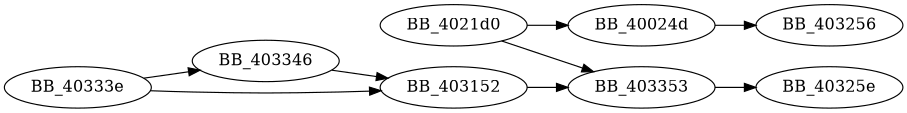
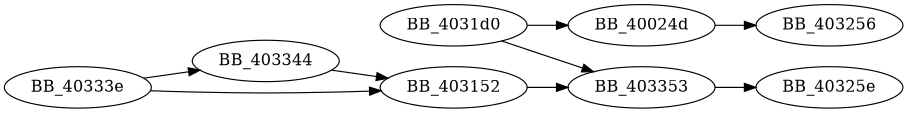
node "BB_4021d0": label "BB_4021d0" -> "BB_4031d0"
node "BB_403346": label "BB_403346" -> "BB_403344"
